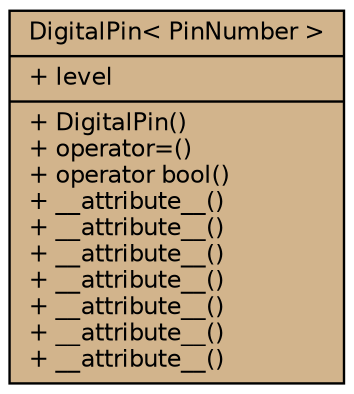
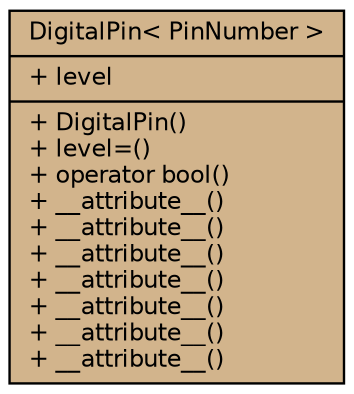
node "DigitalPin< PinNumber >": text "+ operator=()" -> "+ level=()"
